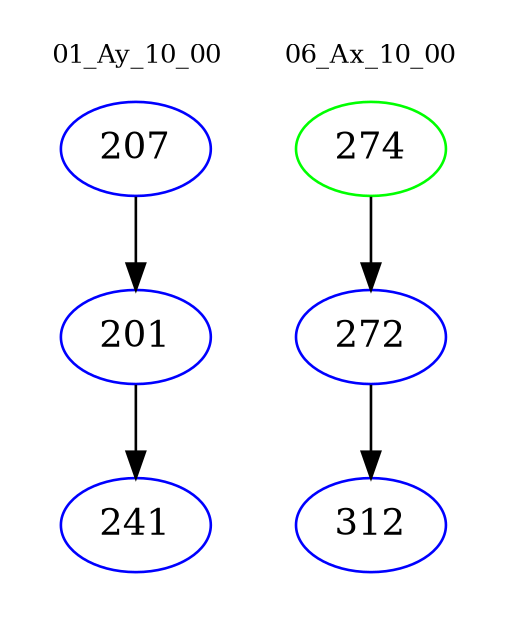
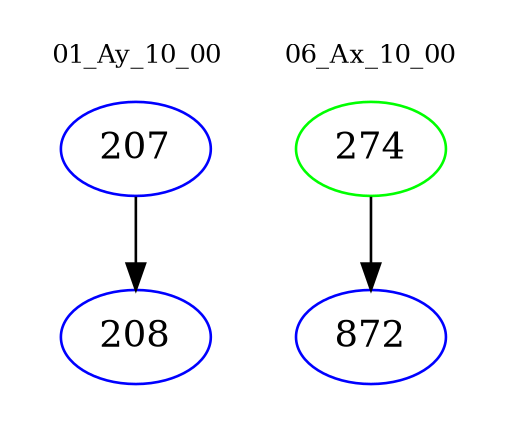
node "201": label "201" -> "208"
node "272": label "272" -> "872"
node "241": removed
node "312": removed
